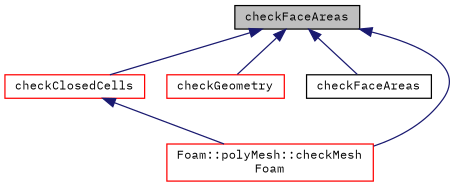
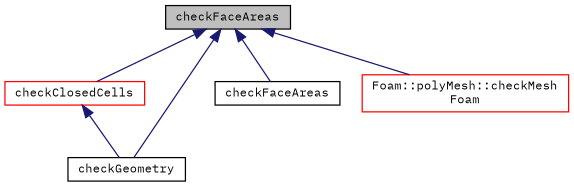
node "checkGeometry": color red -> black
edge "Foam::polyMesh::checkMesh Foam" -> "checkClosedCells": now "checkGeometry" -> "checkClosedCells"
